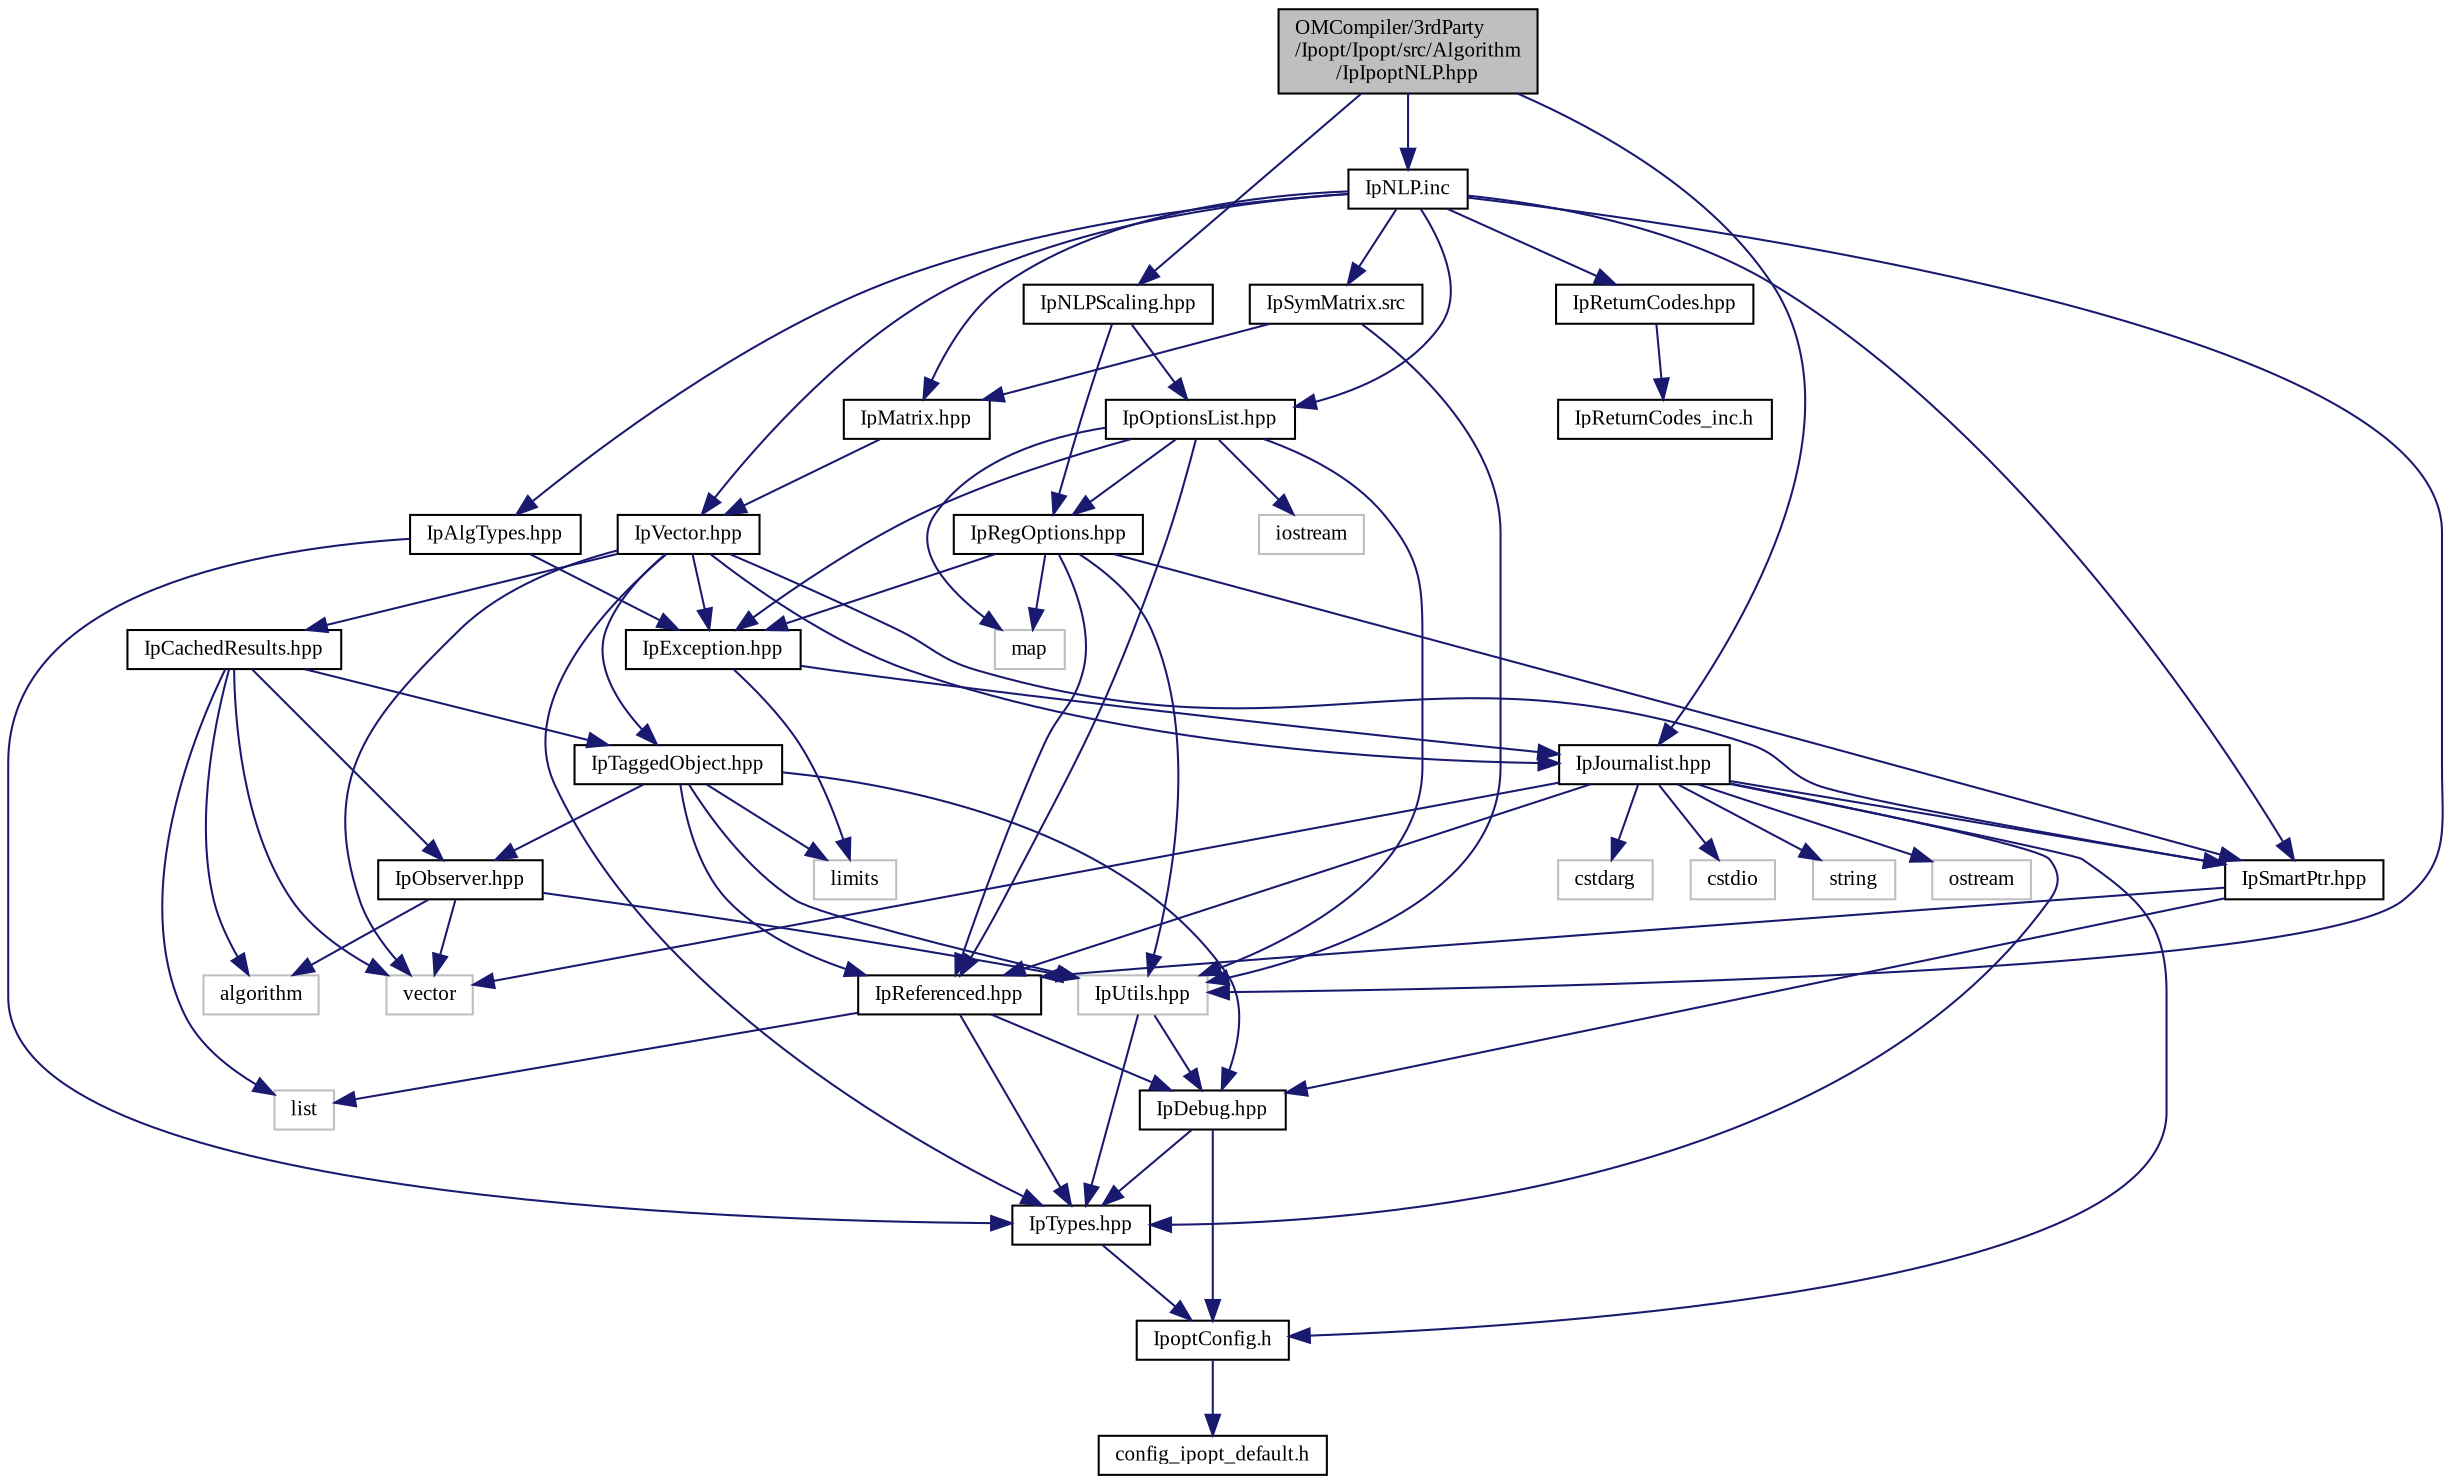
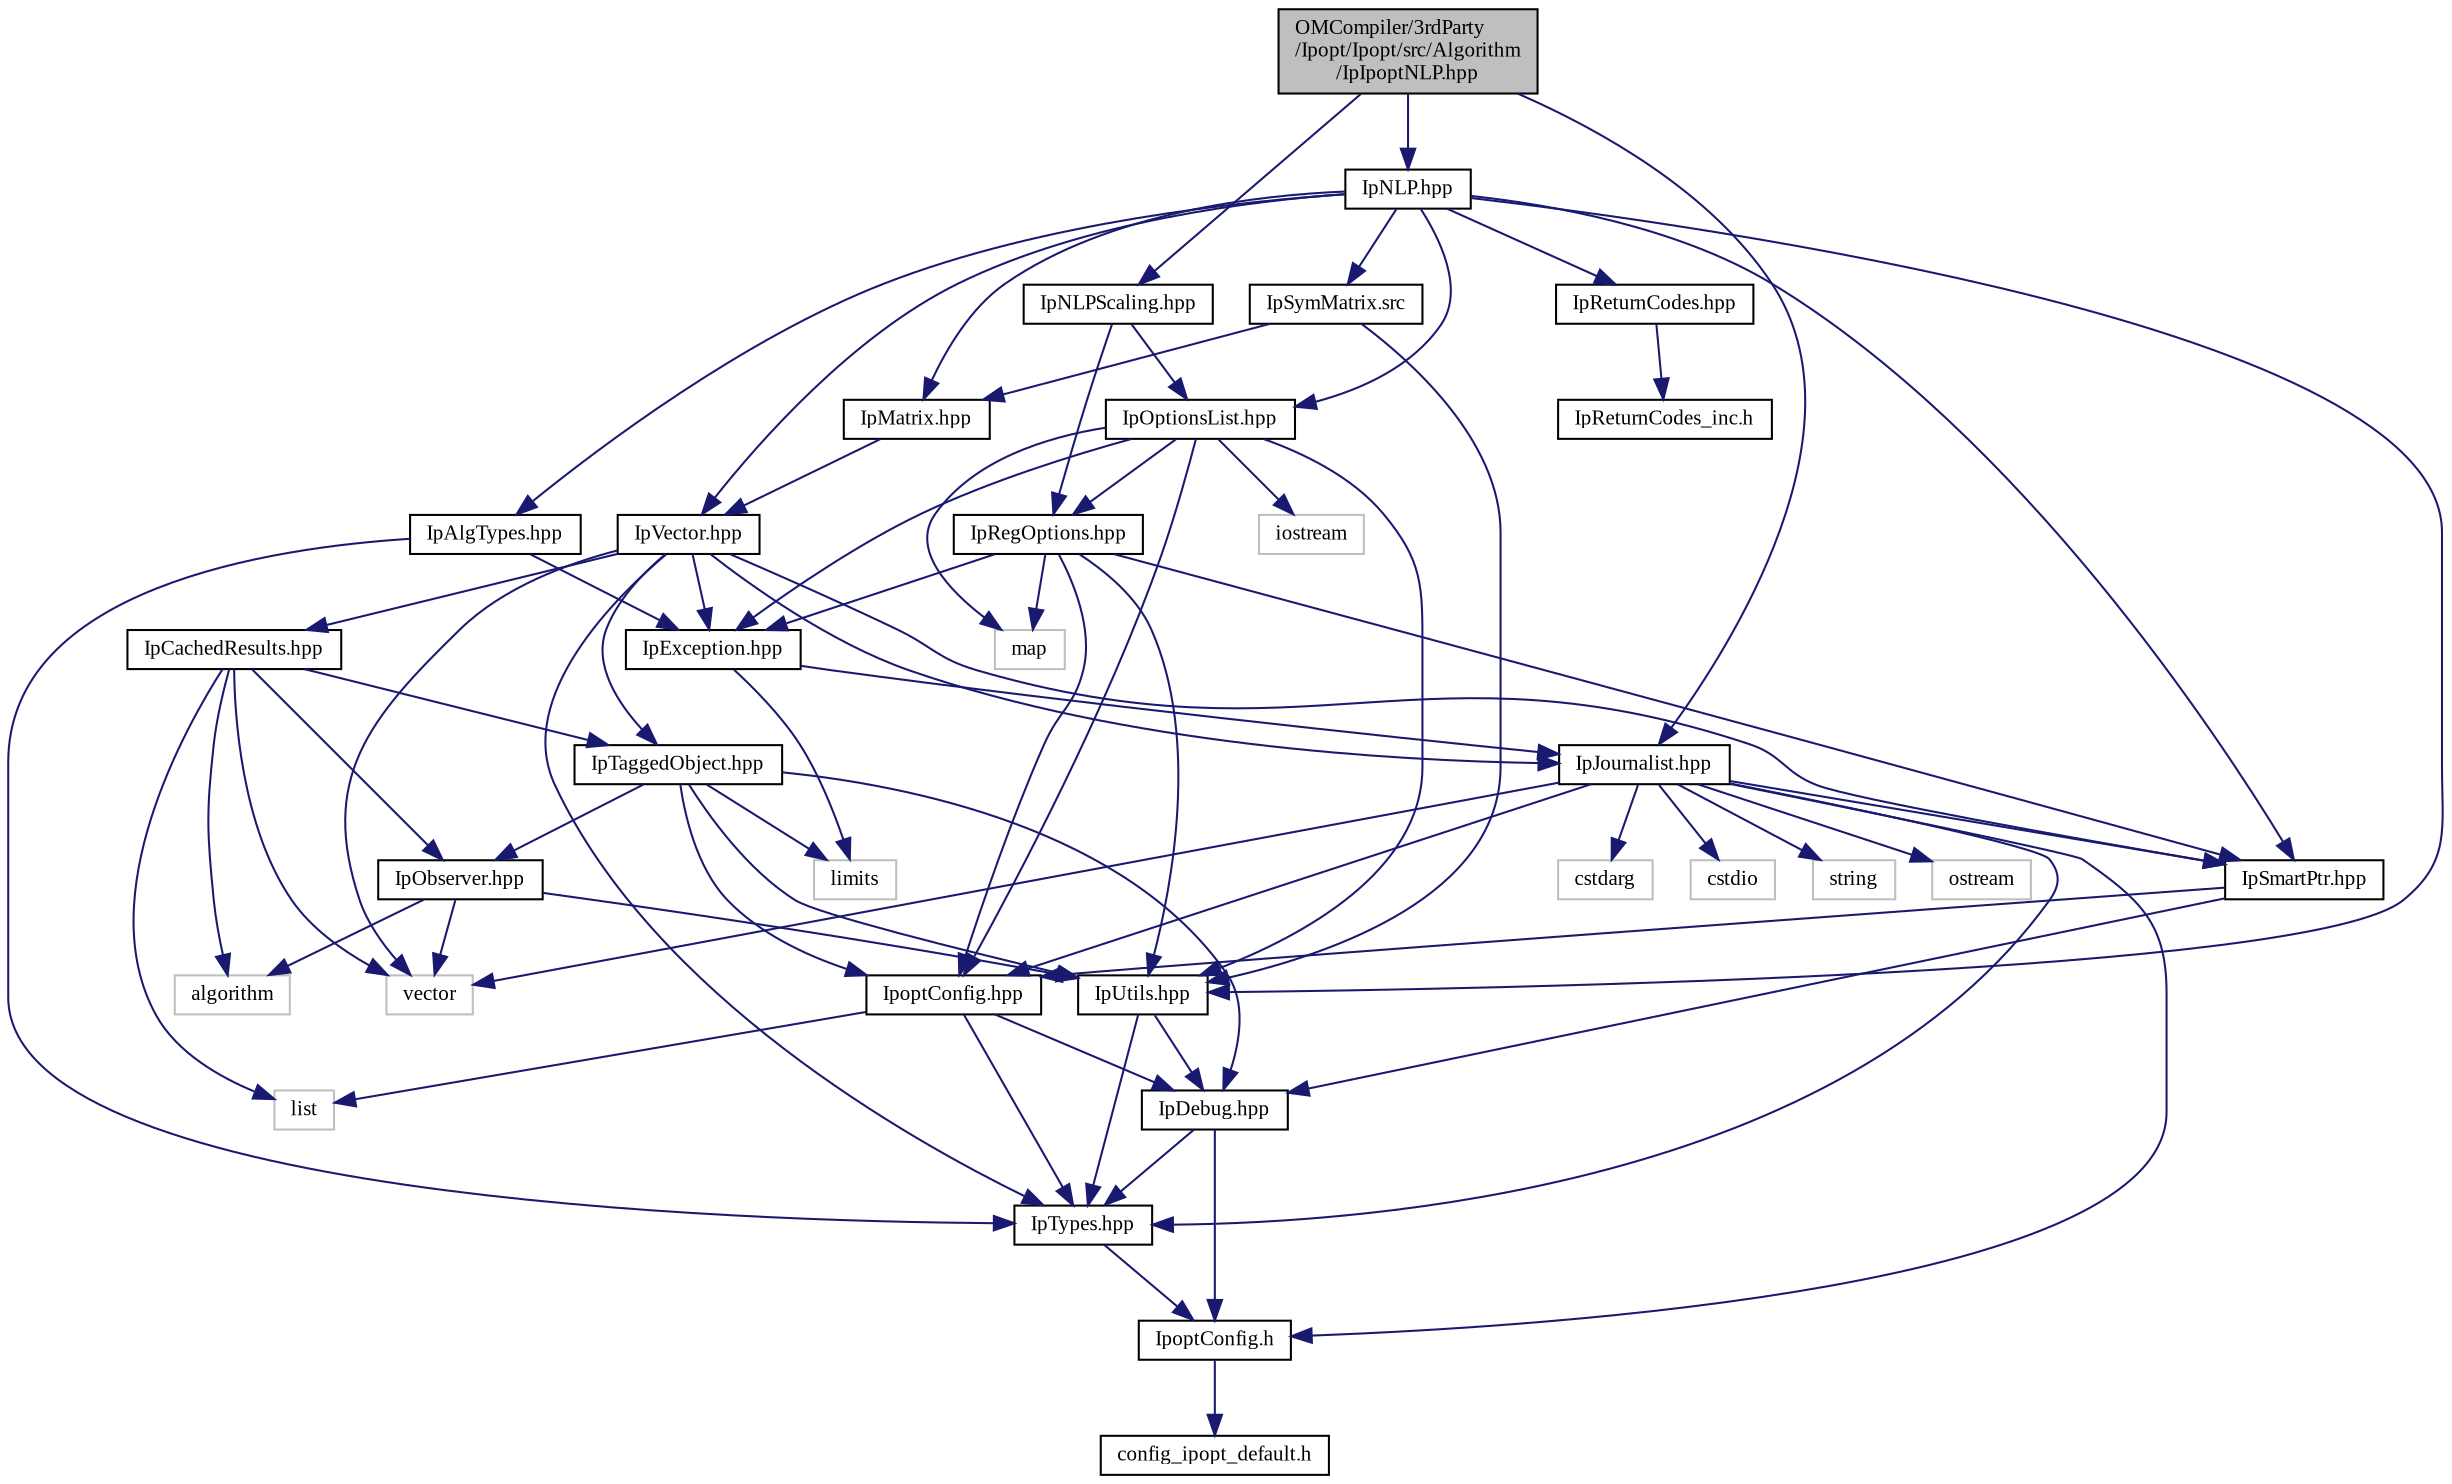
node "IpNLP.inc": label "IpNLP.inc" -> "IpNLP.hpp"
node "IpReferenced.hpp": label "IpReferenced.hpp" -> "IpoptConfig.hpp"
node "IpUtils.hpp": color grey75 -> black
